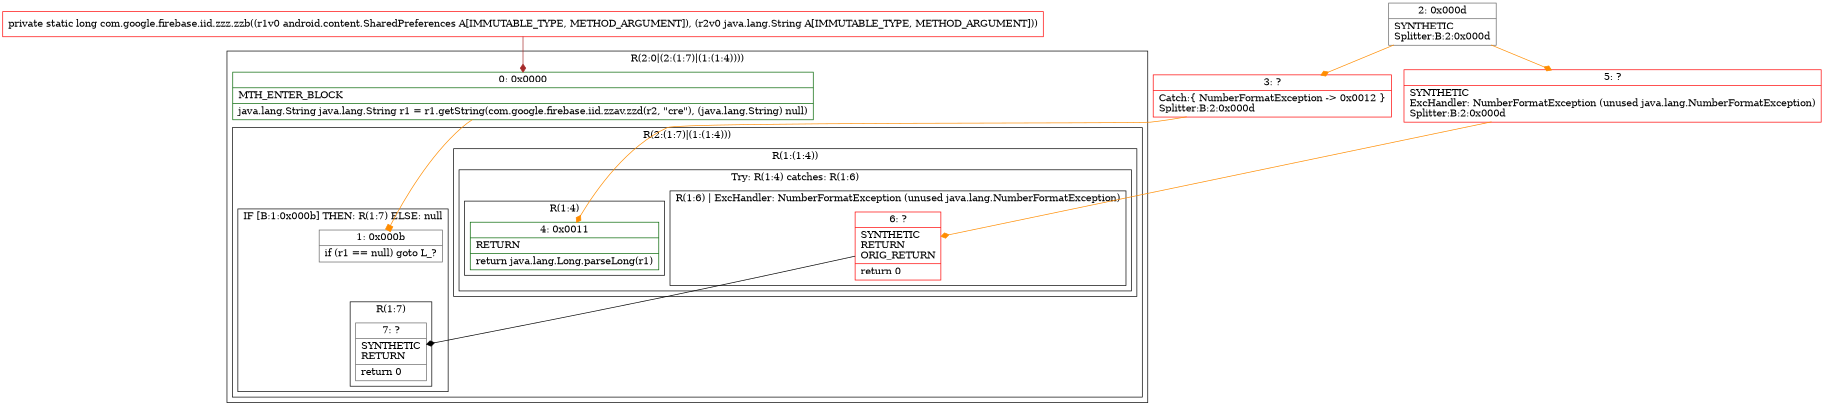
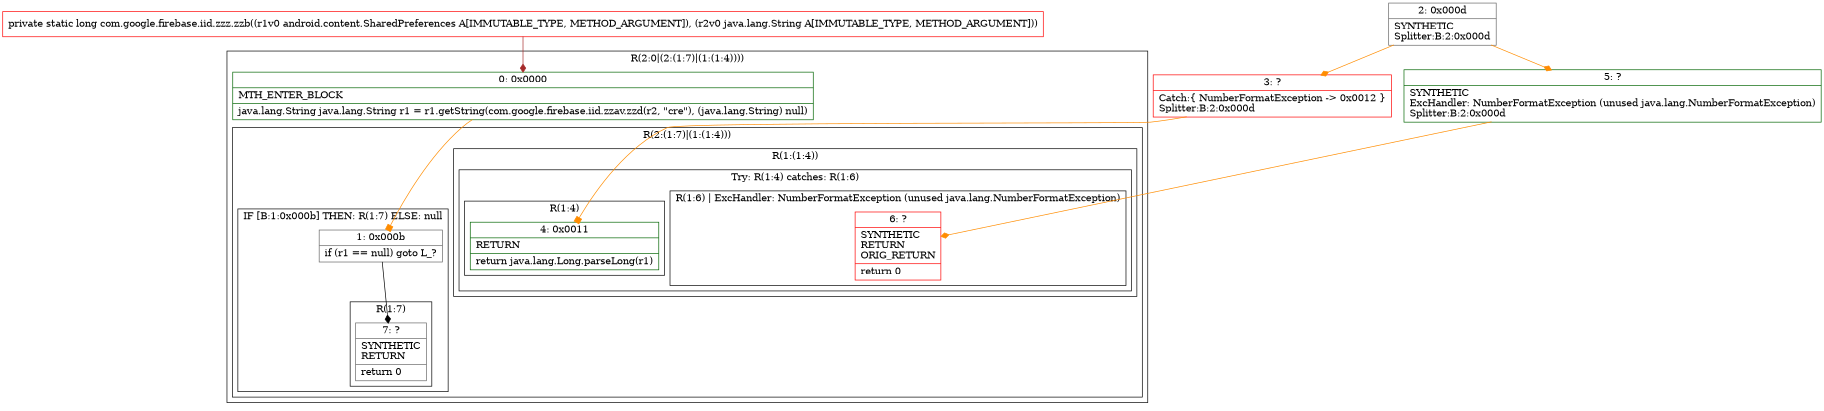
node "5: ?": color red -> darkgreen
edge "3: ?" -> "4: 0x0011": arrowhead diamond -> box
edge "6: ?" -> "7: ?": now "1: 0x000b" -> "7: ?"
